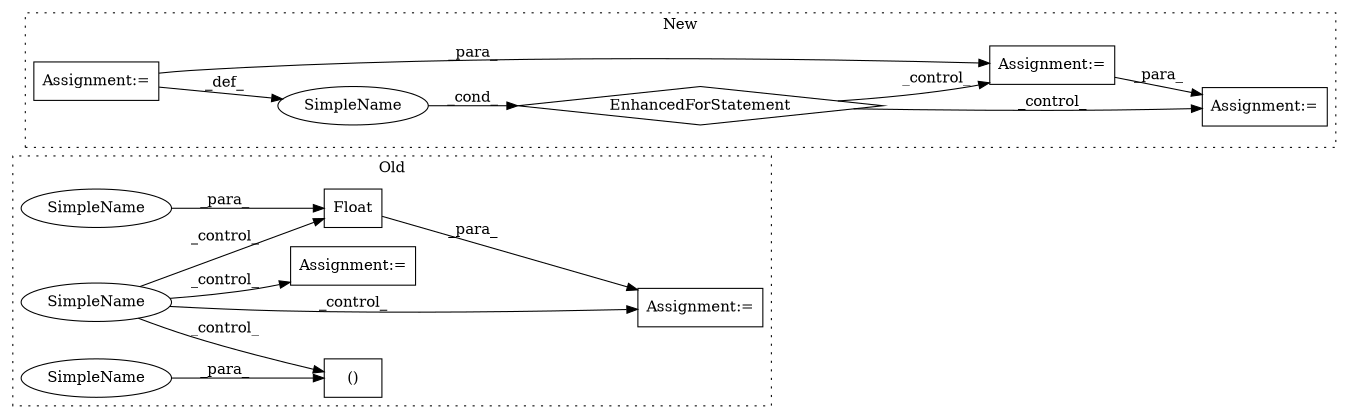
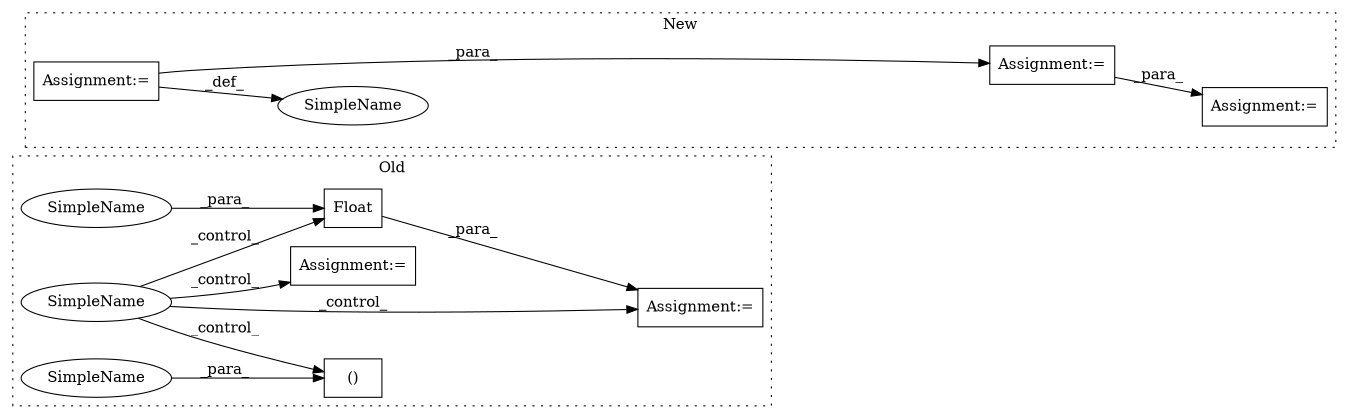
node "EnhancedForStatement": removed
